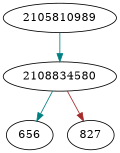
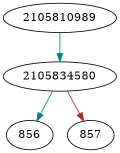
node "2108834580": label "2108834580" -> "2105834580"
node "656": label "656" -> "856"
node "827": label "827" -> "857"
